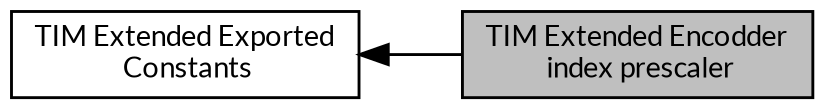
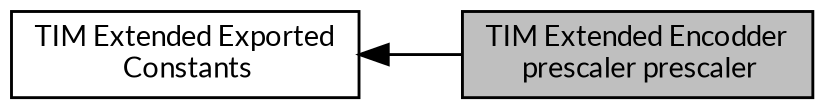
node "TIM Extended Encodder index prescaler": label "TIM Extended Encodder index prescaler" -> "TIM Extended Encodder prescaler prescaler"
